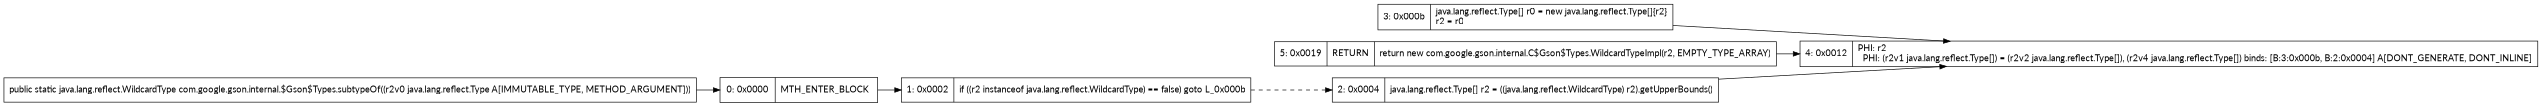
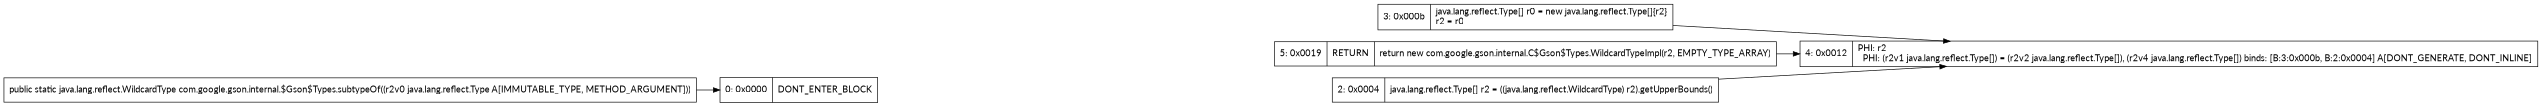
node "0: 0x0000": text "MTH_ENTER_BLOCK" -> "DONT_ENTER_BLOCK"
node "1: 0x0002": removed
